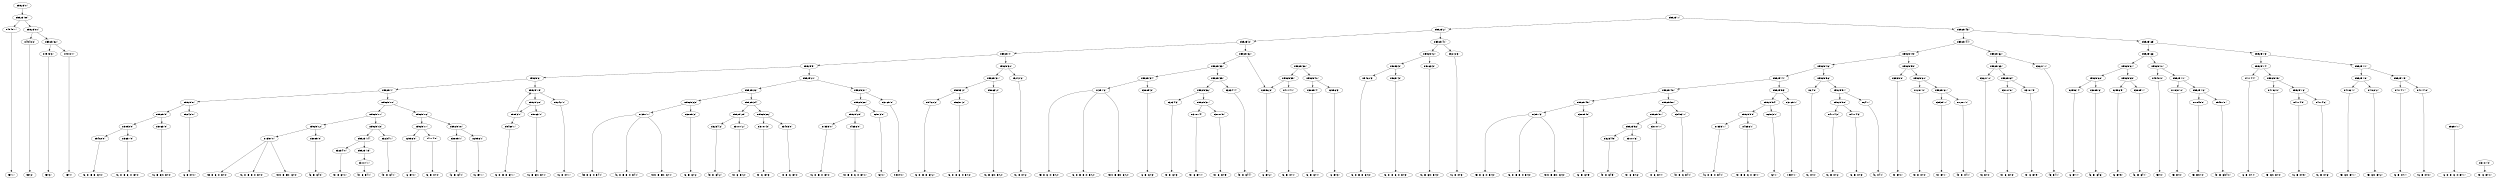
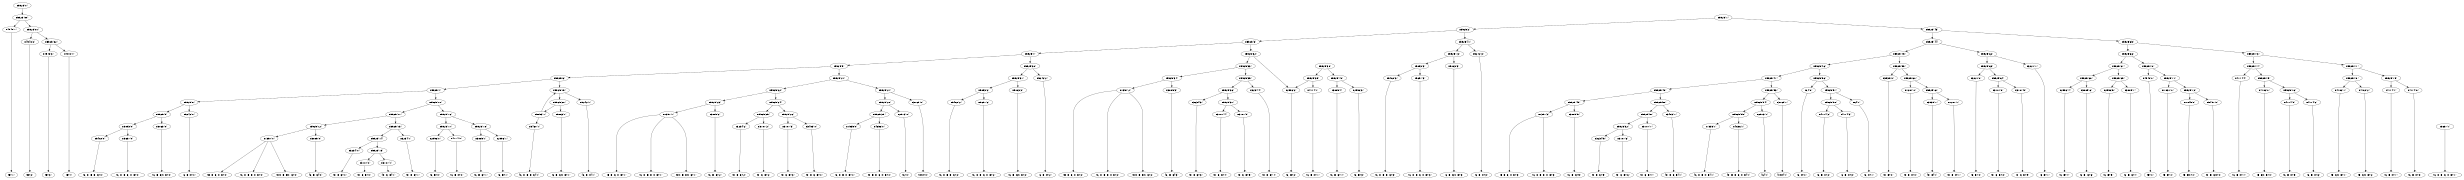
edge "L5925(15)" -> "L3107(0)": added
node "[Dis  E  Fis  G](3)": removed
